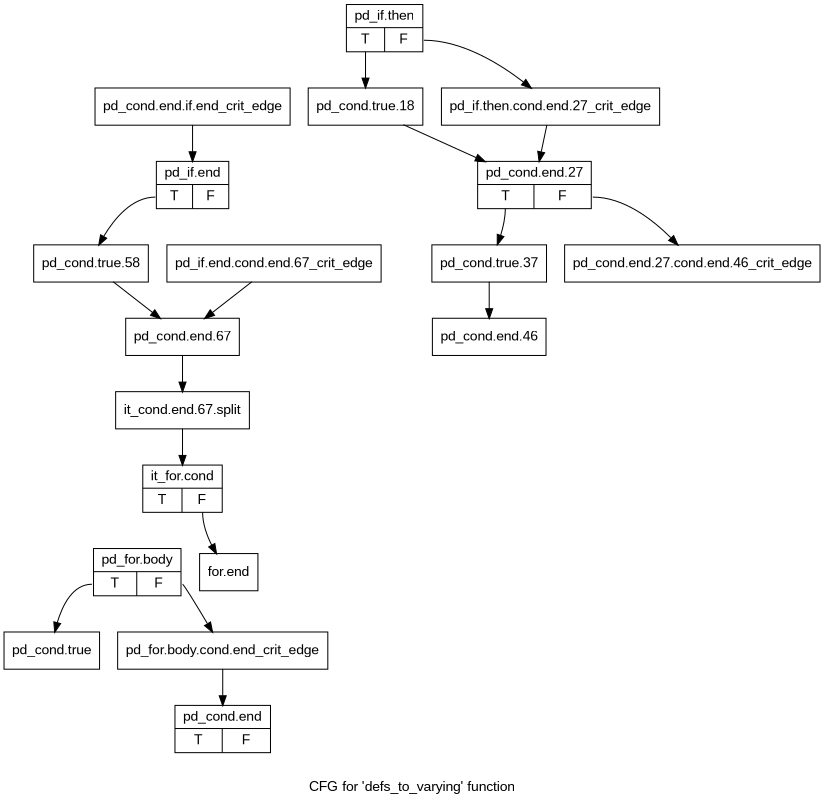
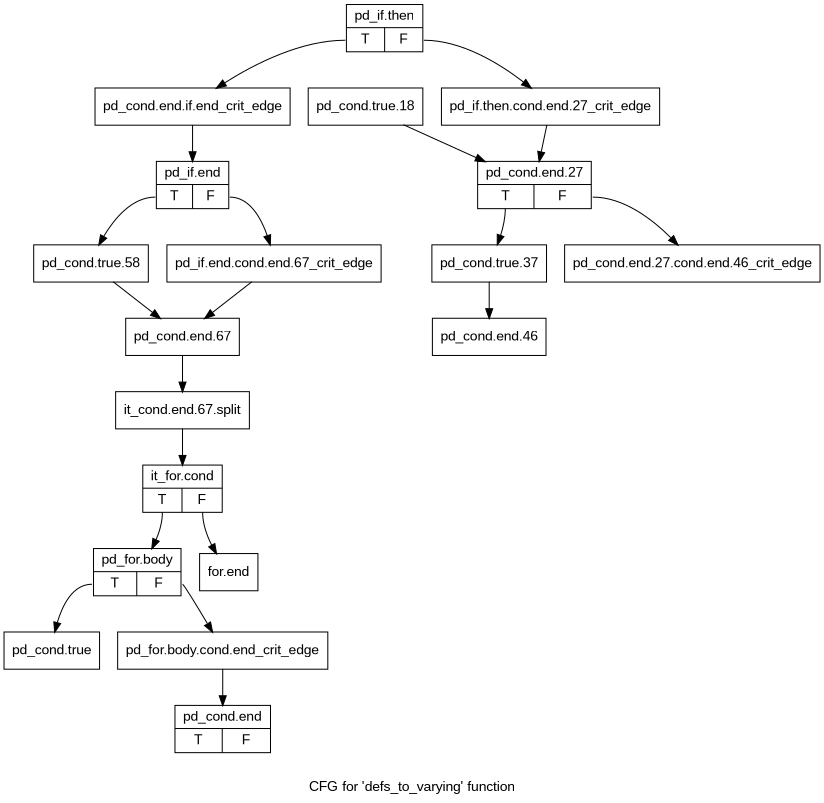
edge "pd_if.then" -> "pd_cond.true.18": now "pd_if.then" -> "pd_cond.end.if.end_crit_edge"
edge "pd_if.end" -> "pd_if.end.cond.end.67_crit_edge": added
edge "it_for.cond" -> "pd_for.body": added
